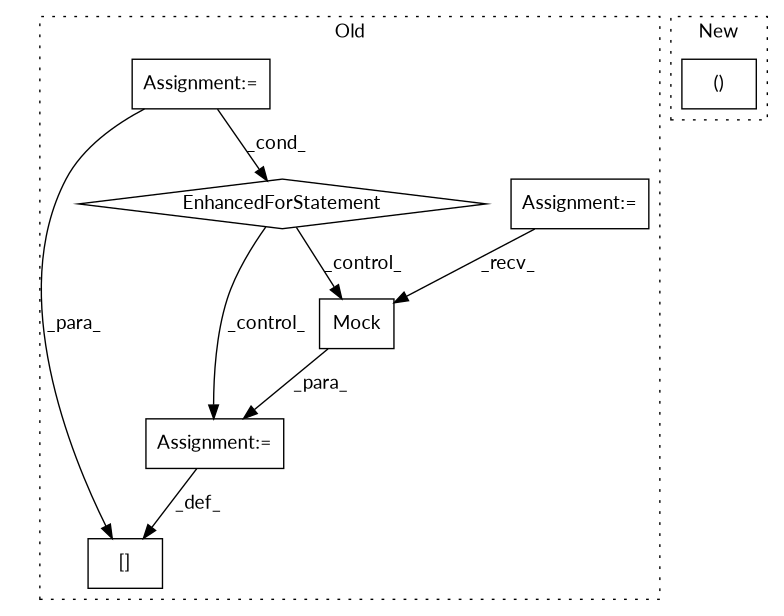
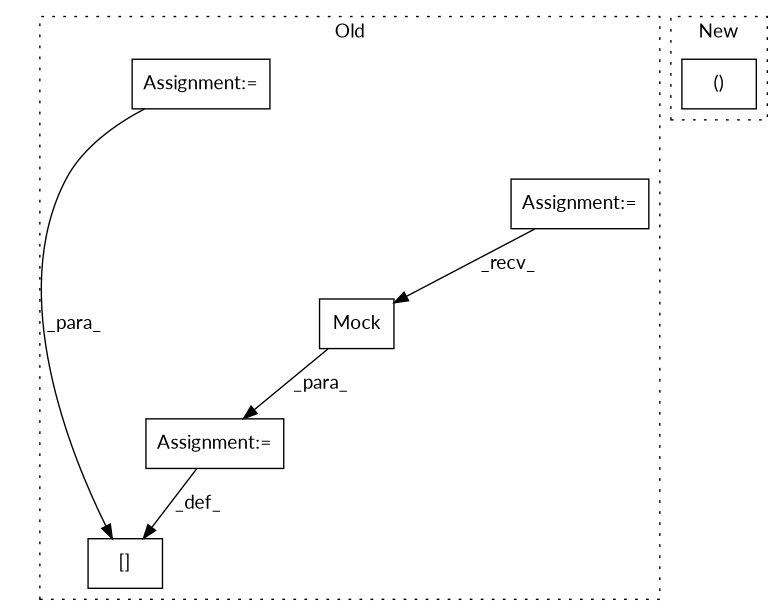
node "EnhancedForStatement": removed
